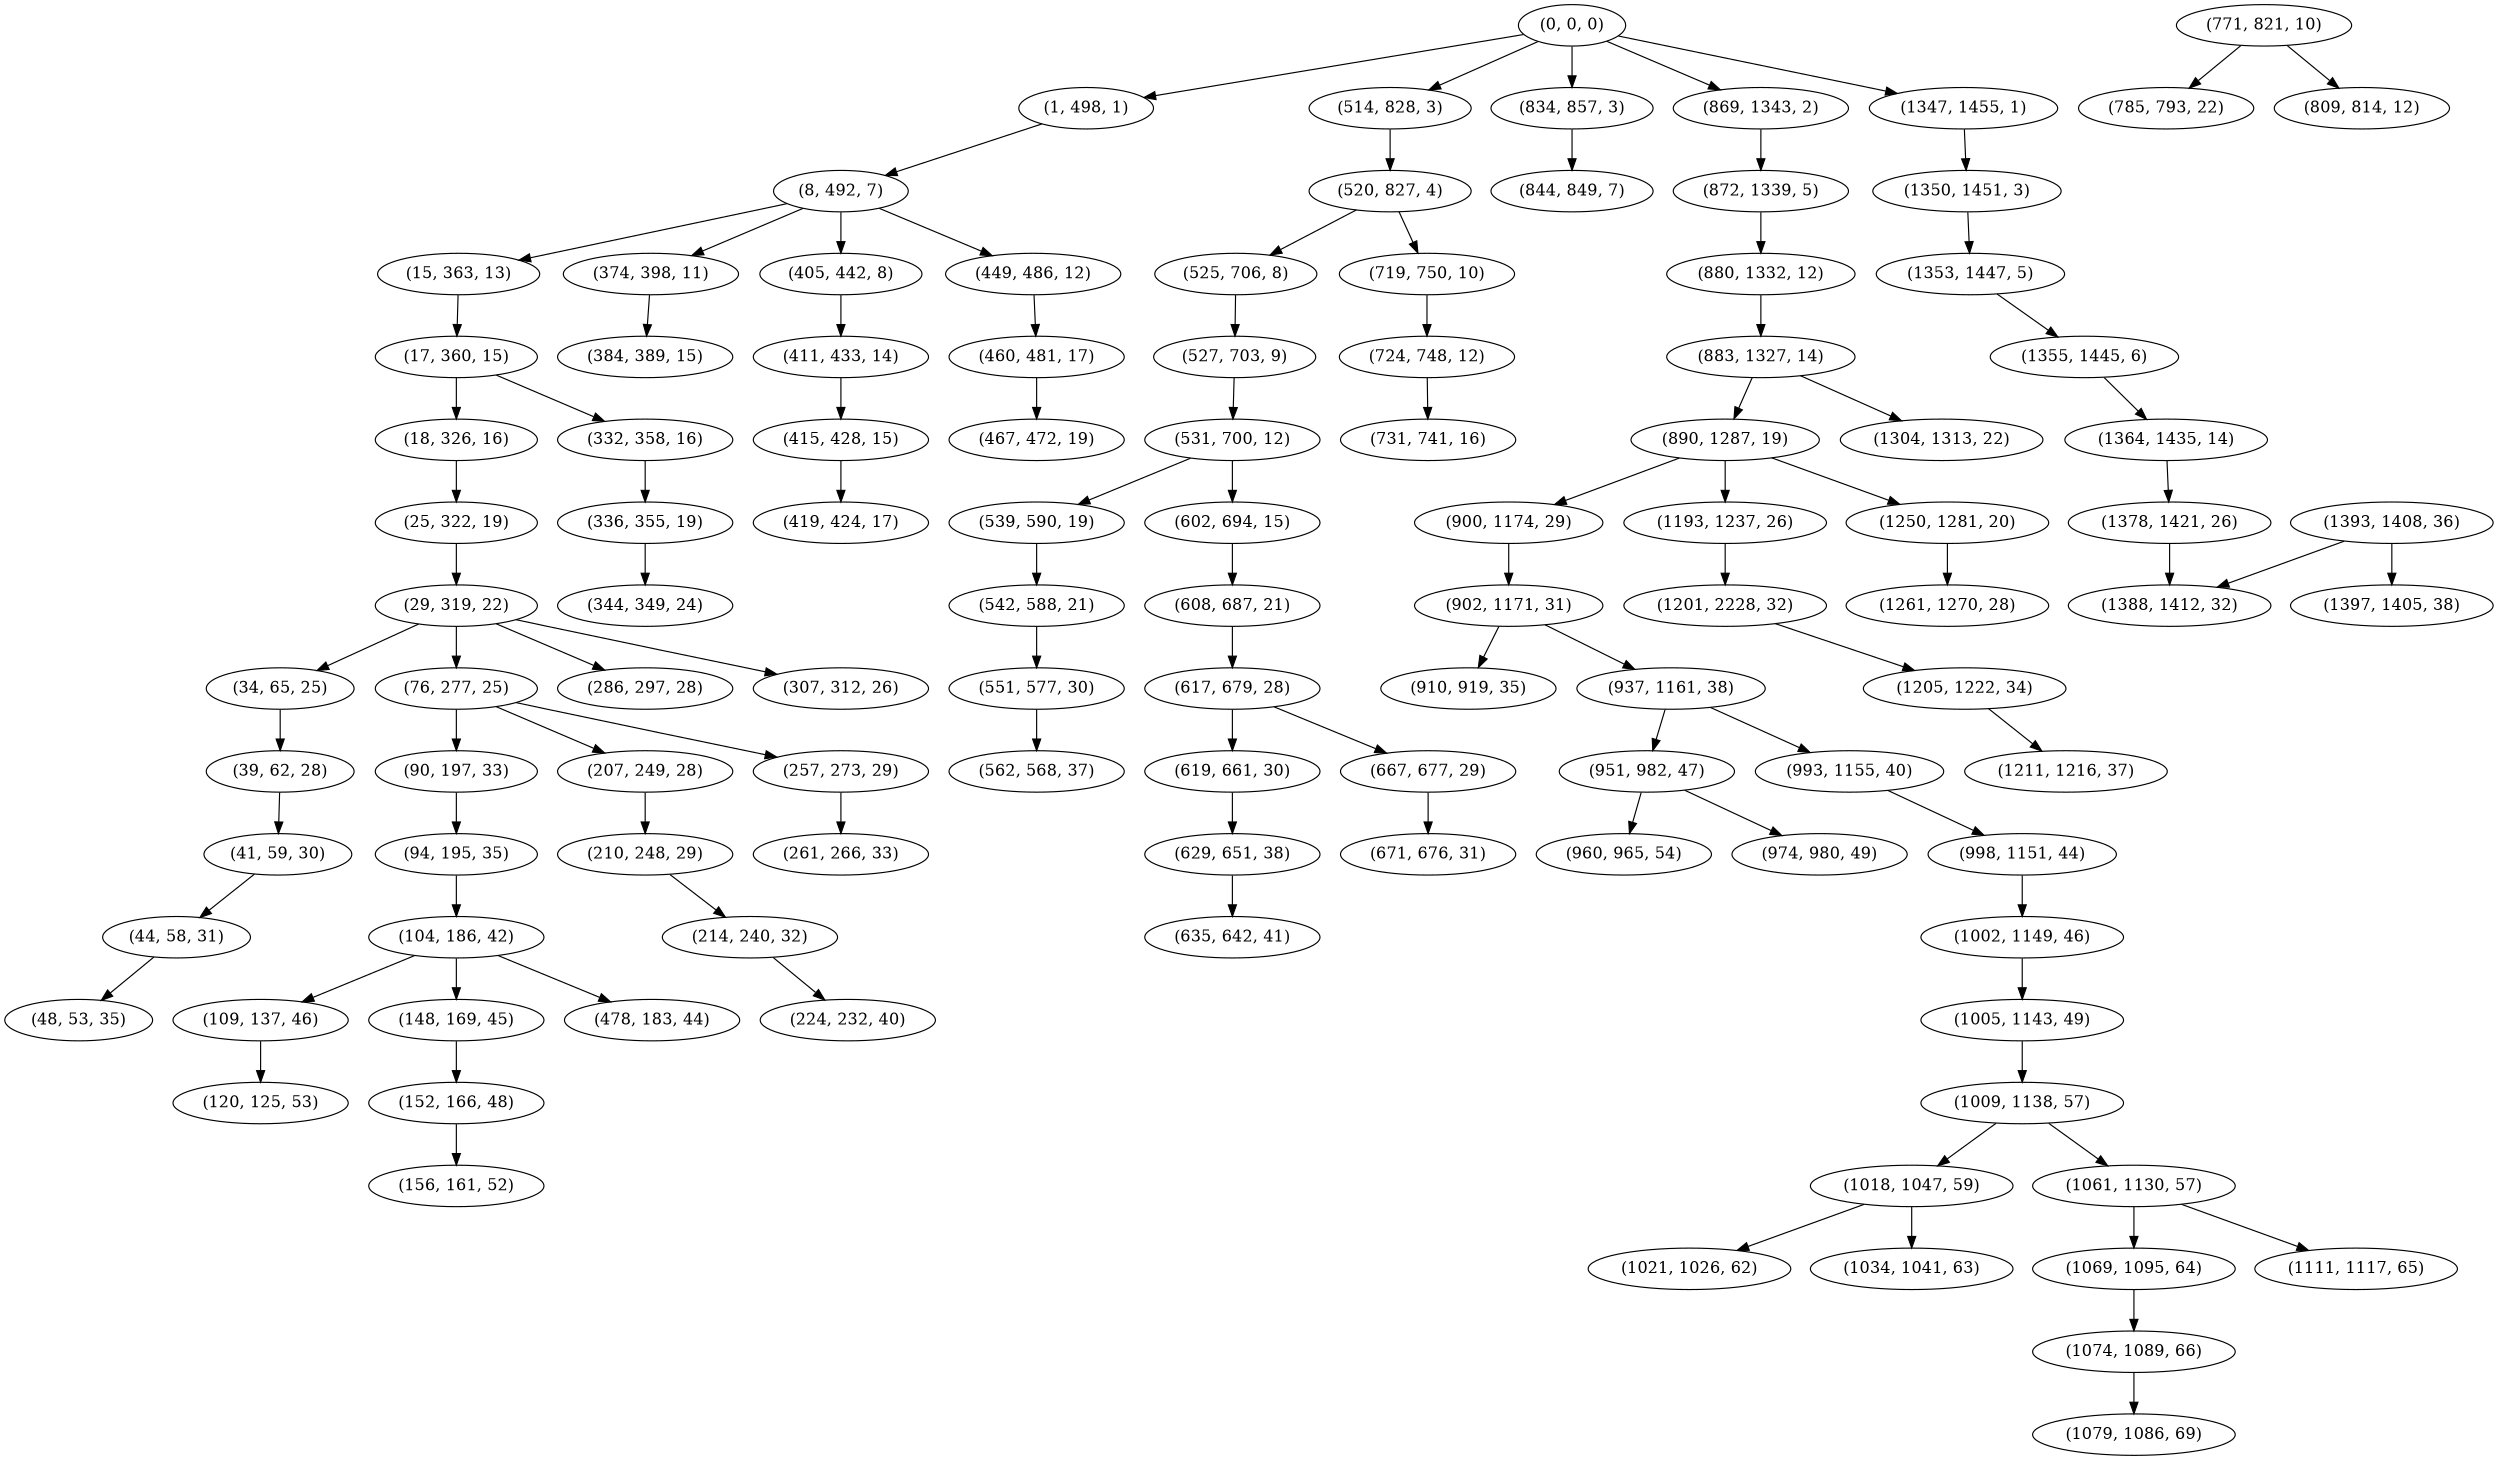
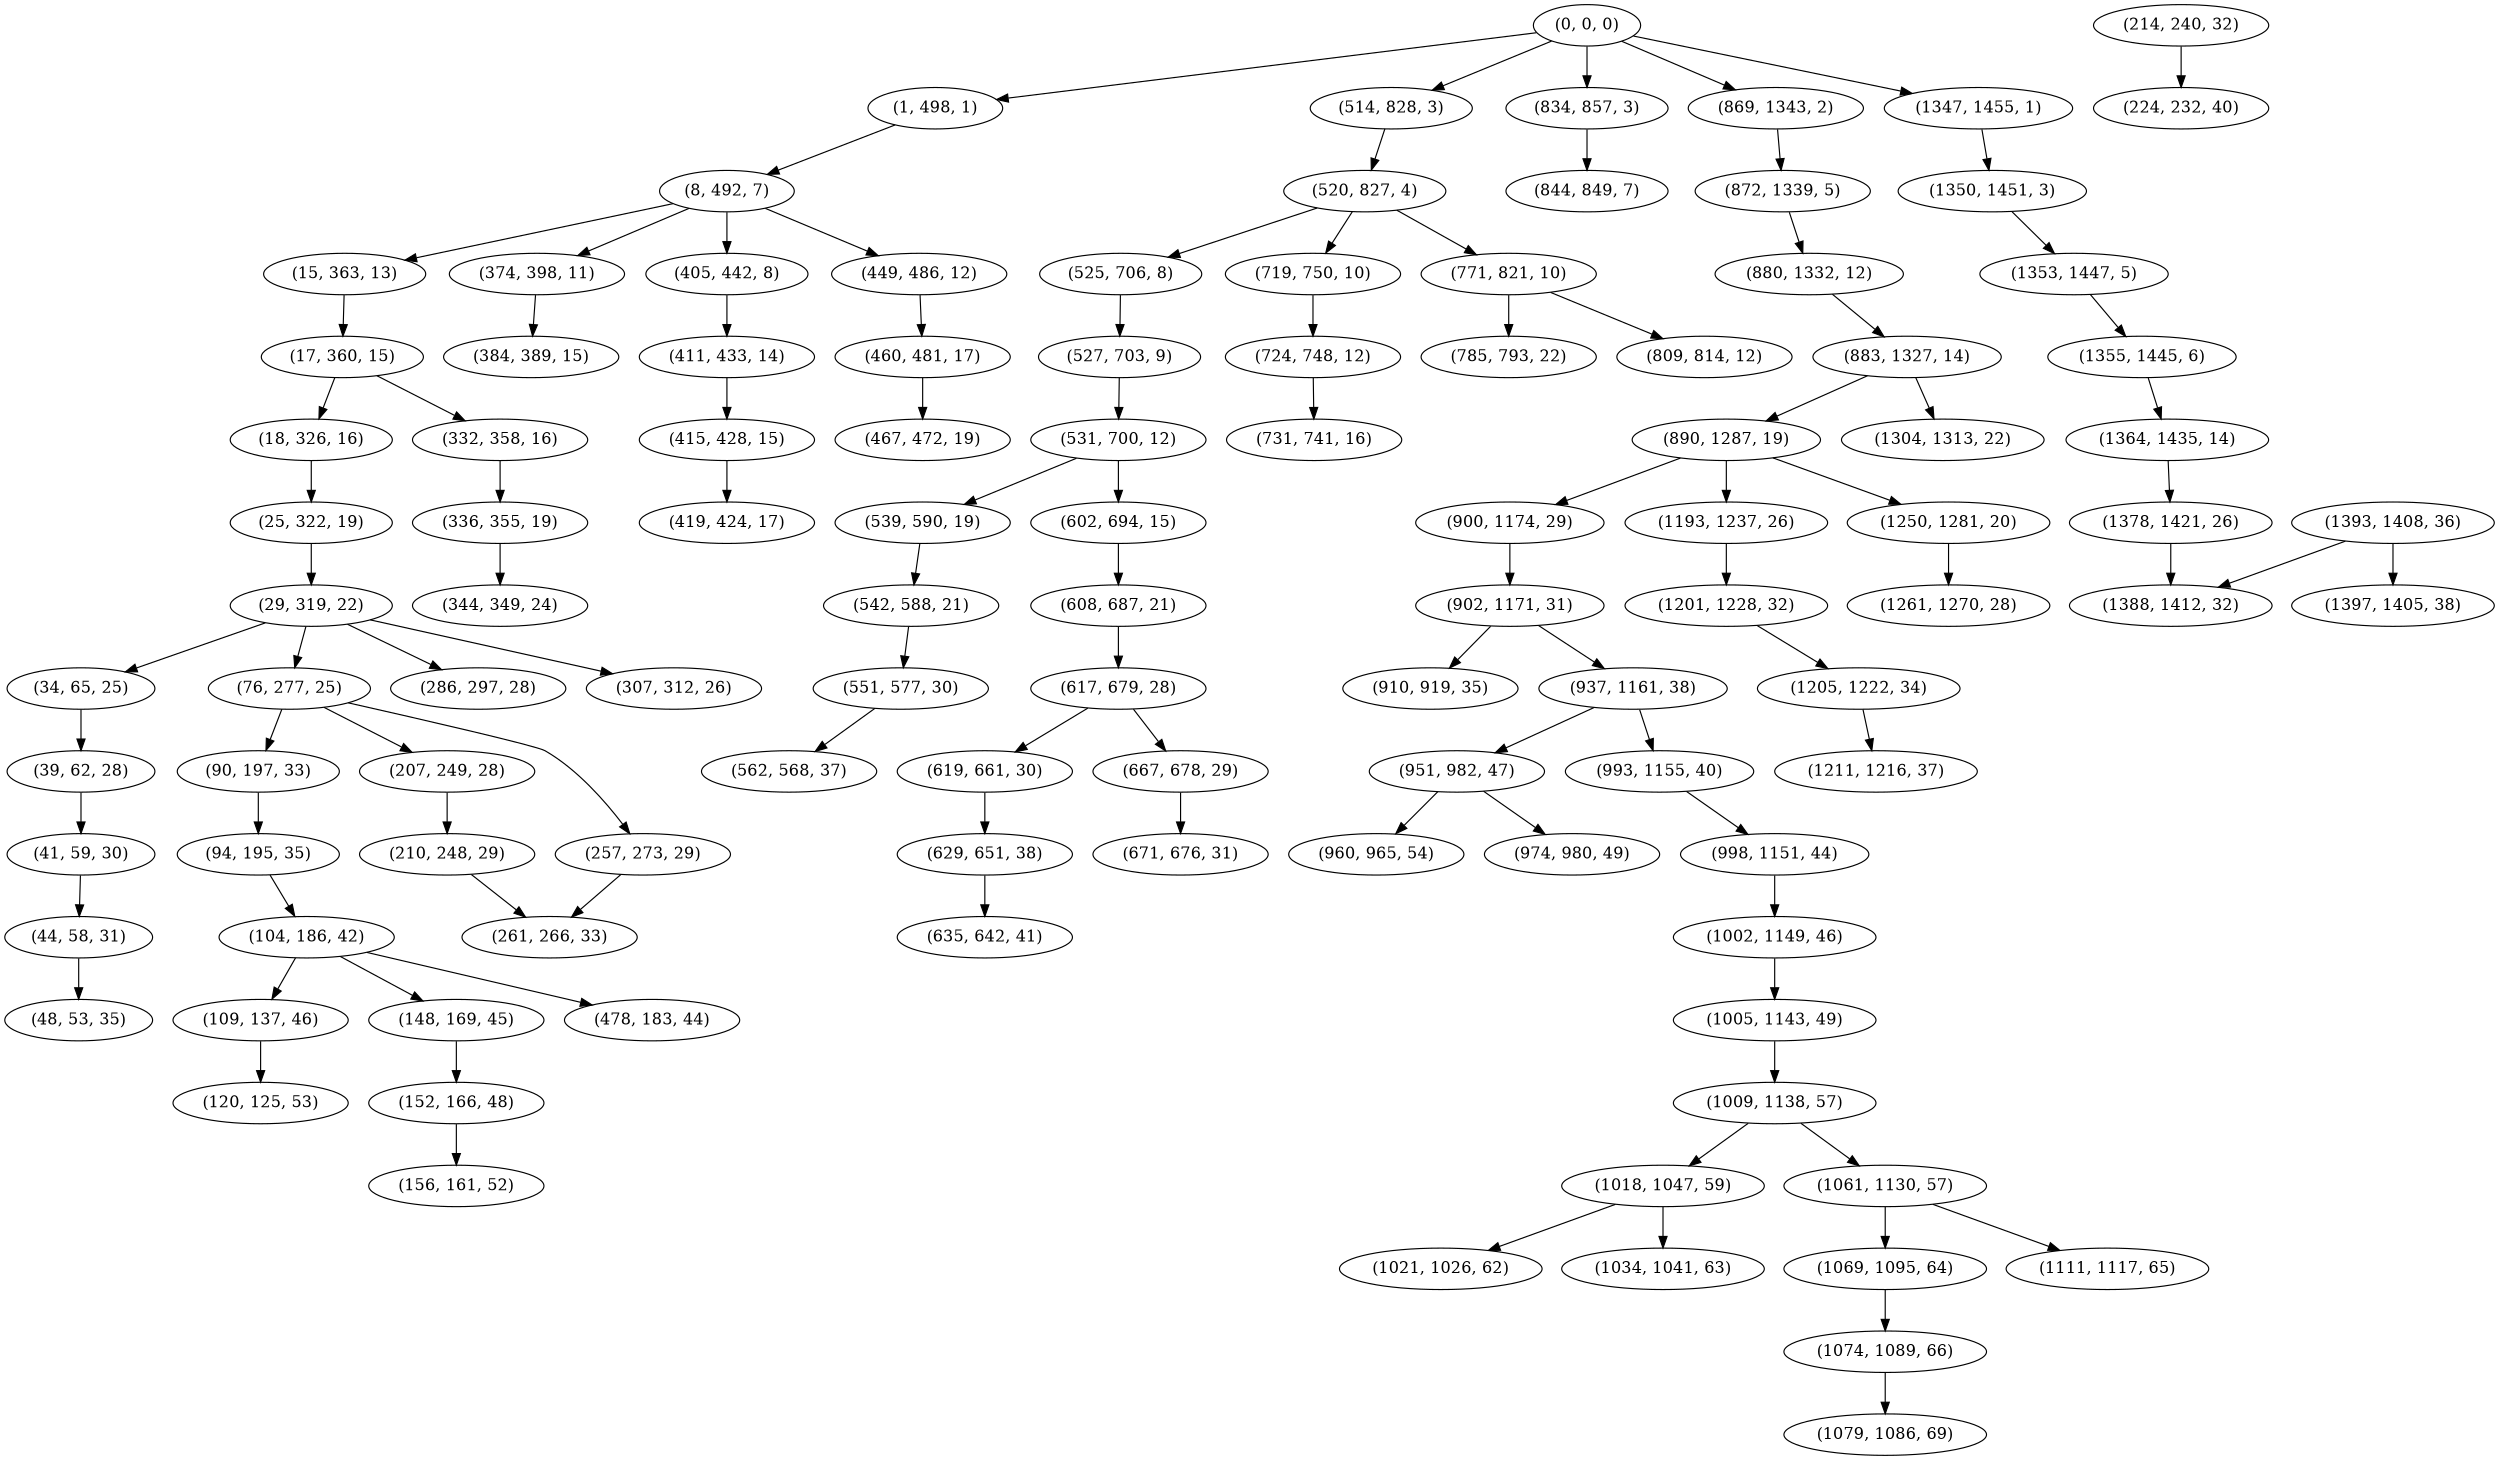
edge "(520, 827, 4)" -> "(771, 821, 10)": added
node "(1201, 2228, 32)": label "(1201, 2228, 32)" -> "(1201, 1228, 32)"
node "(667, 677, 29)": label "(667, 677, 29)" -> "(667, 678, 29)"
edge "(210, 248, 29)" -> "(214, 240, 32)": now "(210, 248, 29)" -> "(261, 266, 33)"
